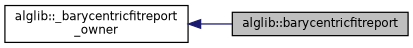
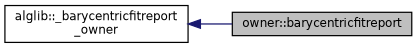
node "alglib::barycentricfitreport": label "alglib::barycentricfitreport" -> "owner::barycentricfitreport"
